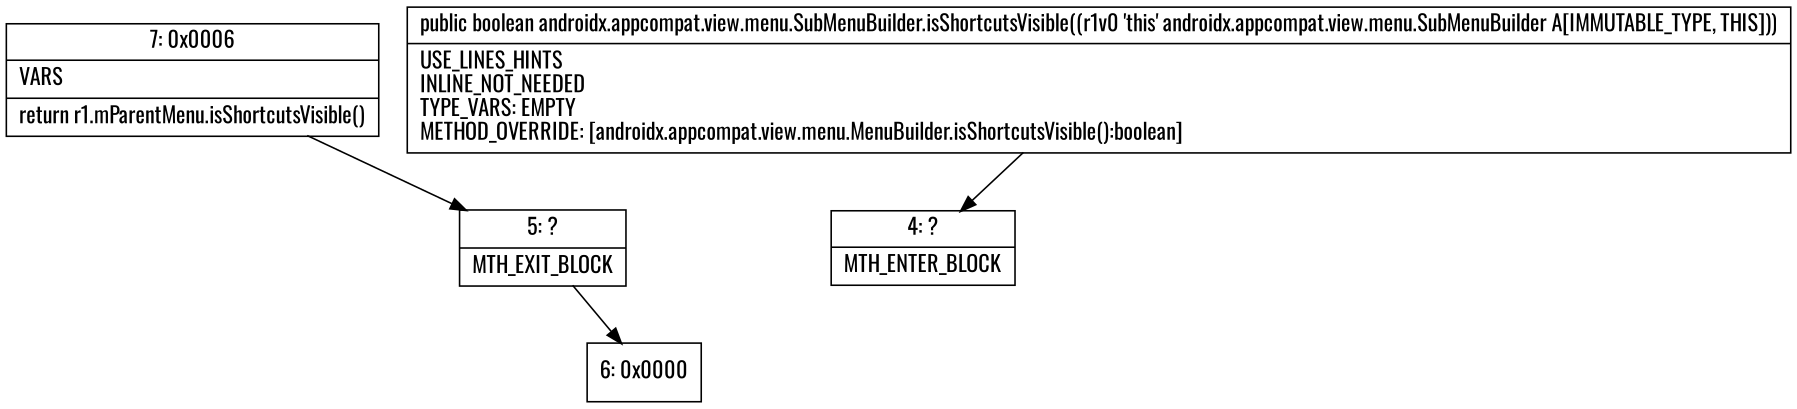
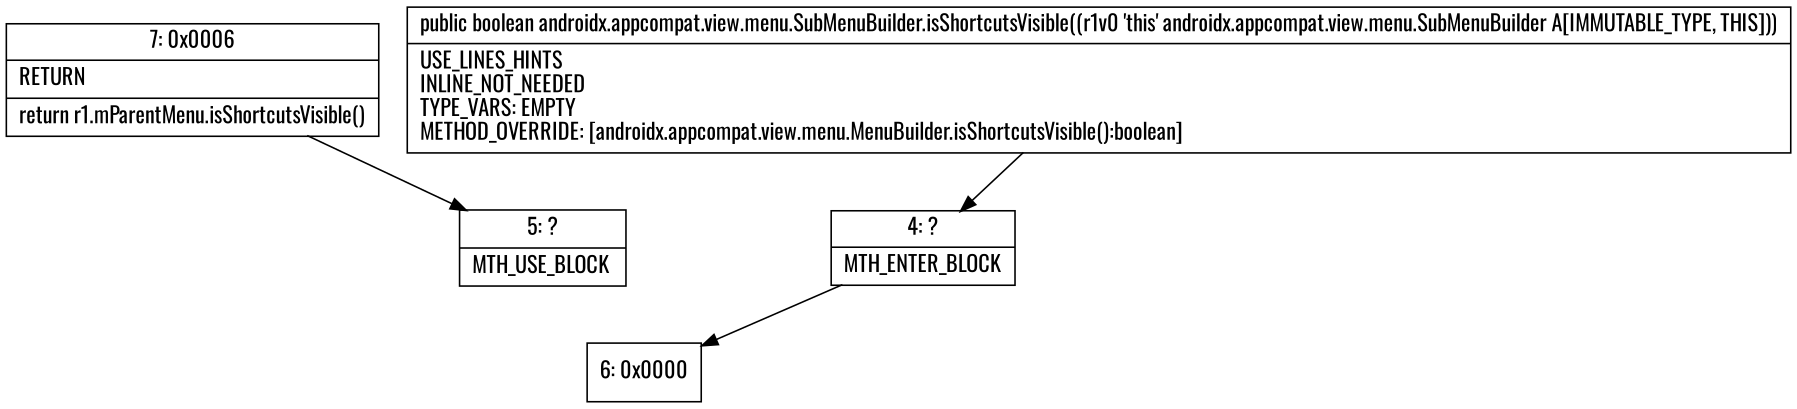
node "7: 0x0006": text "VARS" -> "RETURN"
node "5: ?": text "MTH_EXIT_BLOCK" -> "MTH_USE_BLOCK"
edge "5: ?" -> "6: 0x0000": now "4: ?" -> "6: 0x0000"
